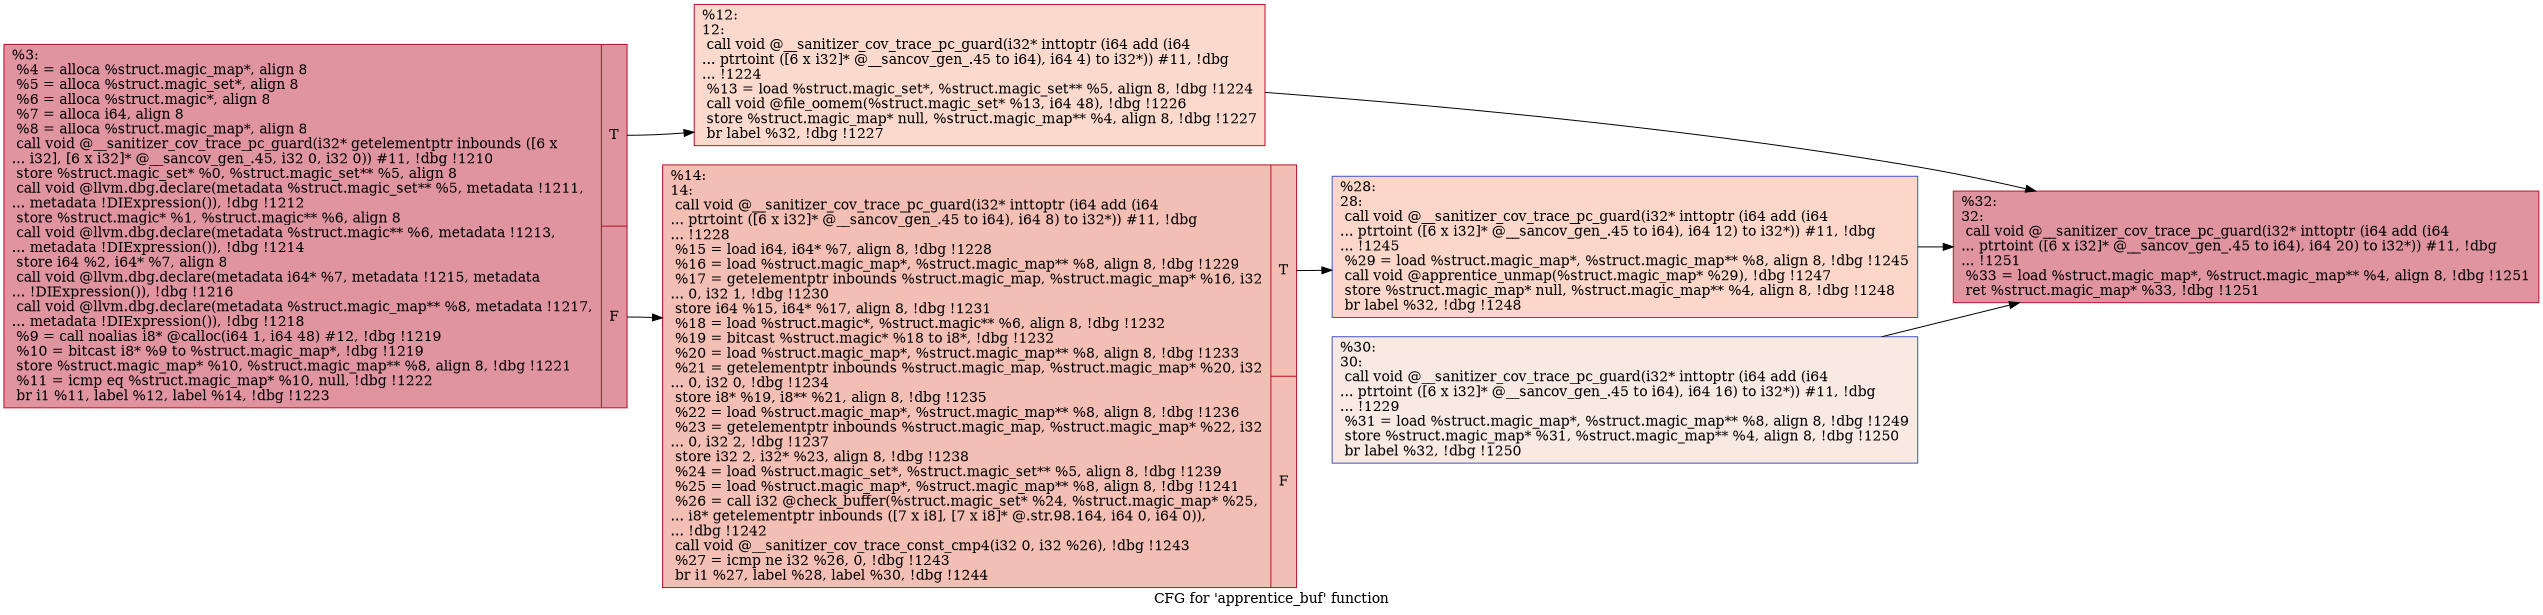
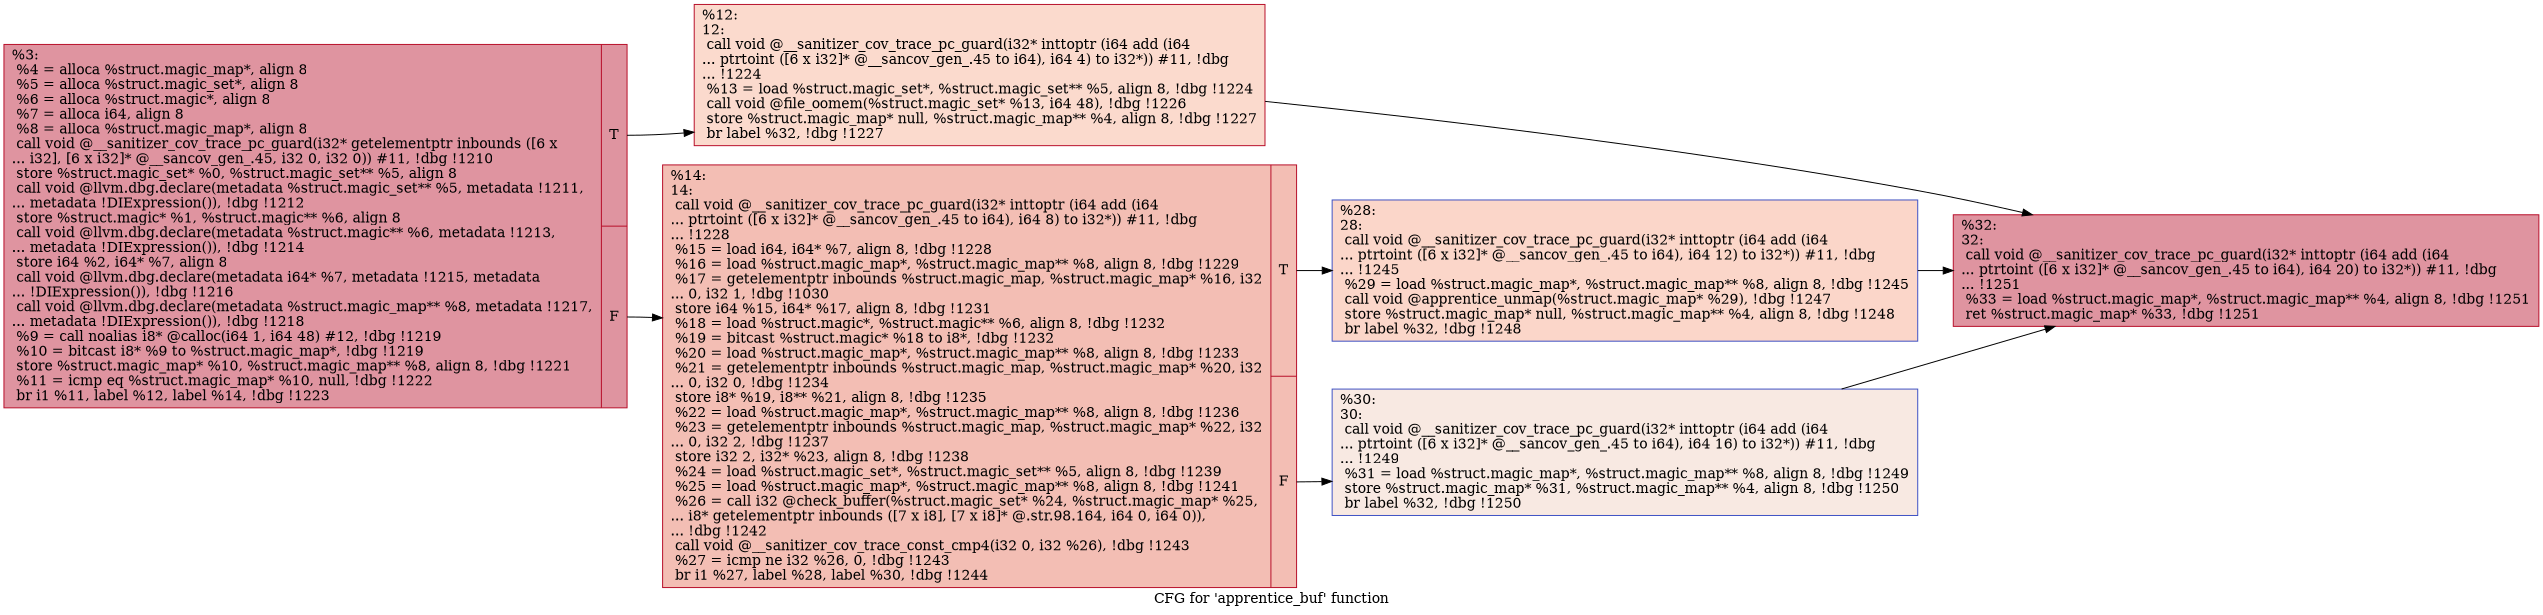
node "%14:": text "... 0, i32 1, !dbg !1230" -> "... 0, i32 1, !dbg !1030"
node "%30:": text "... !1229" -> "... !1249"
edge "%14:" -> "%30:": added
